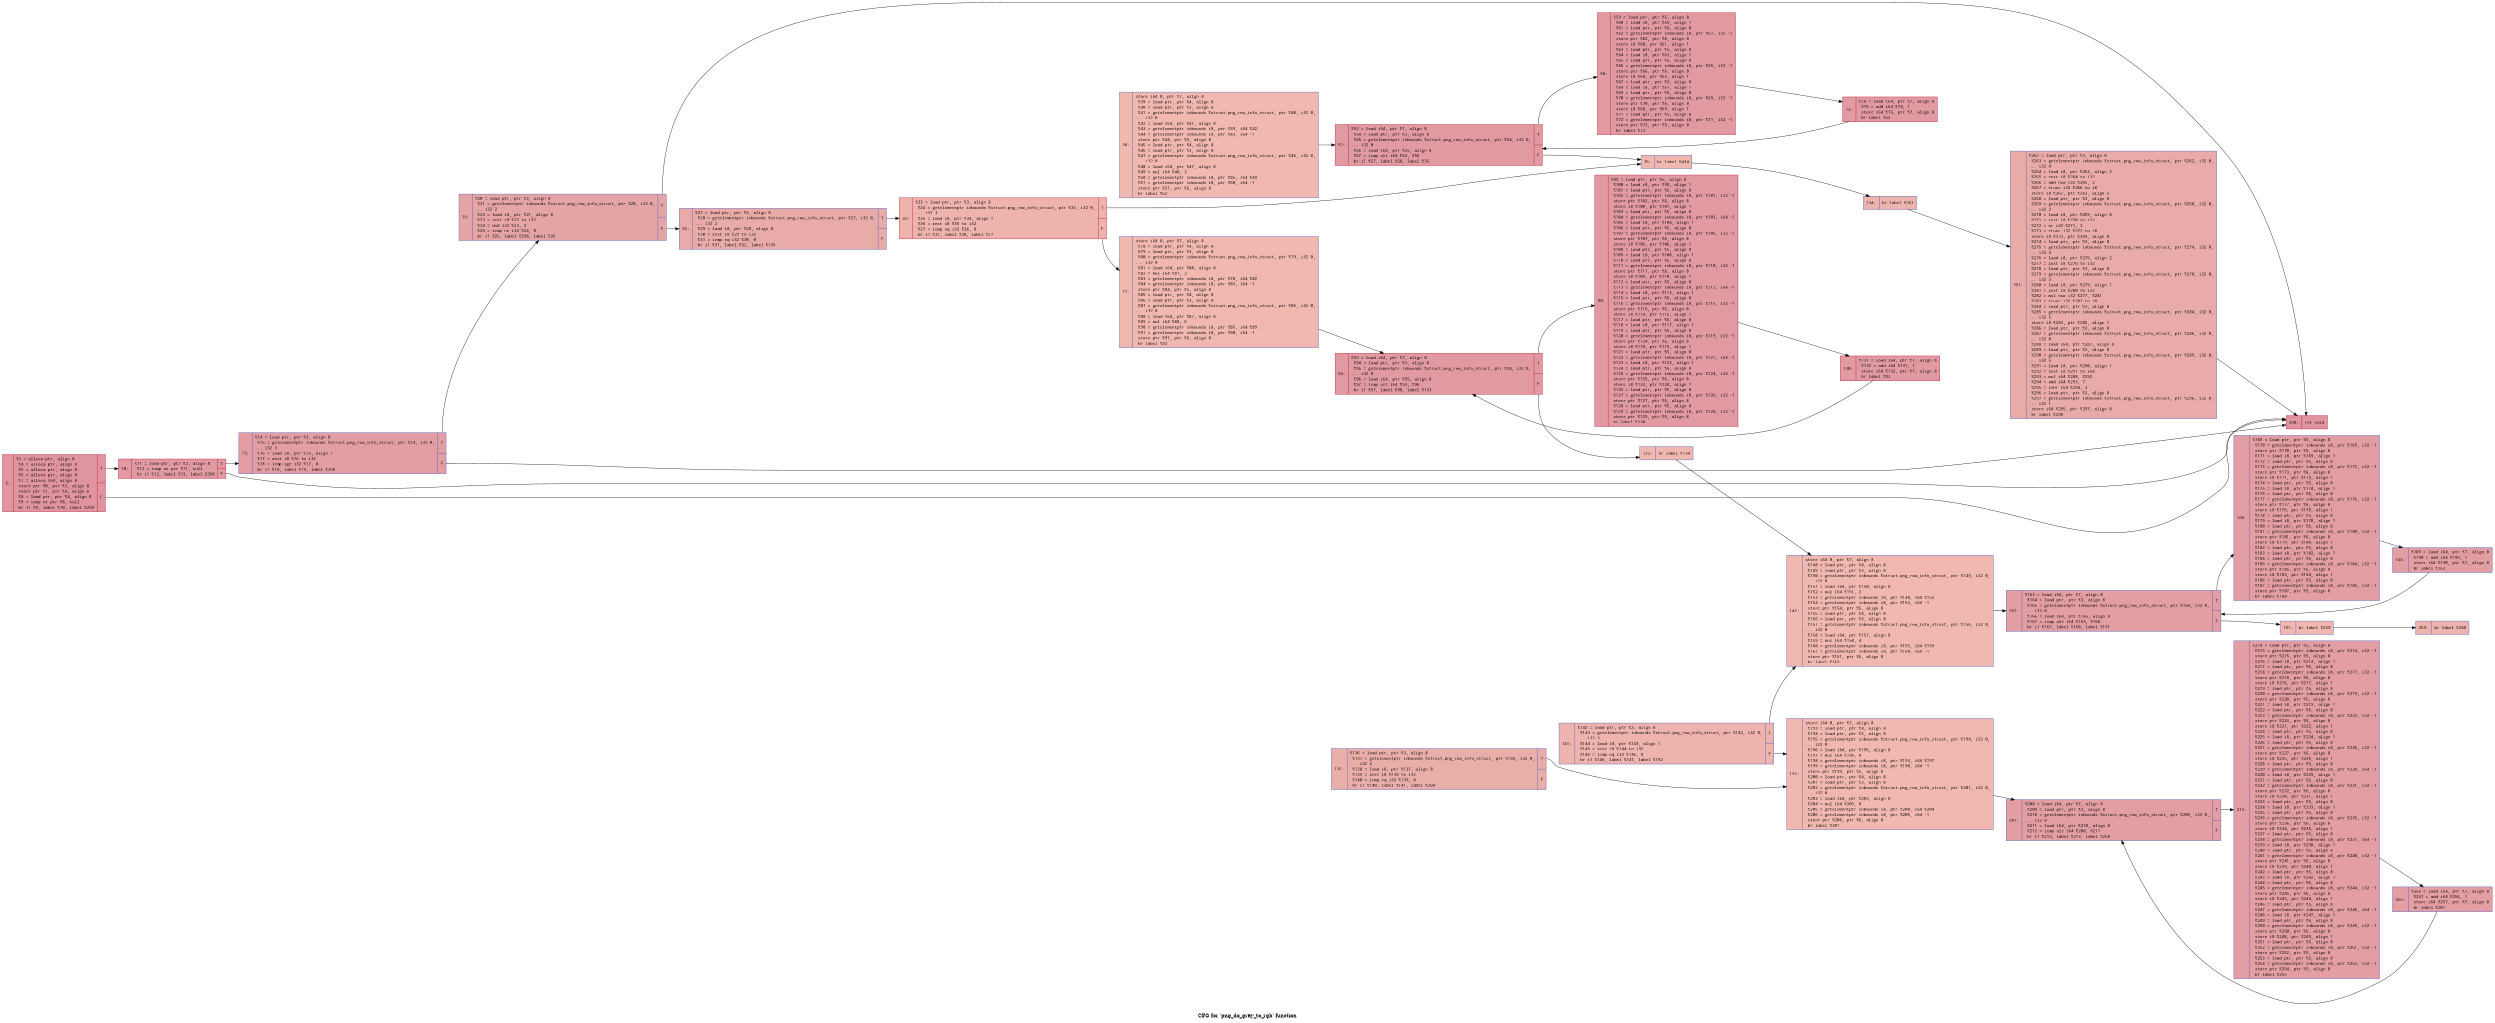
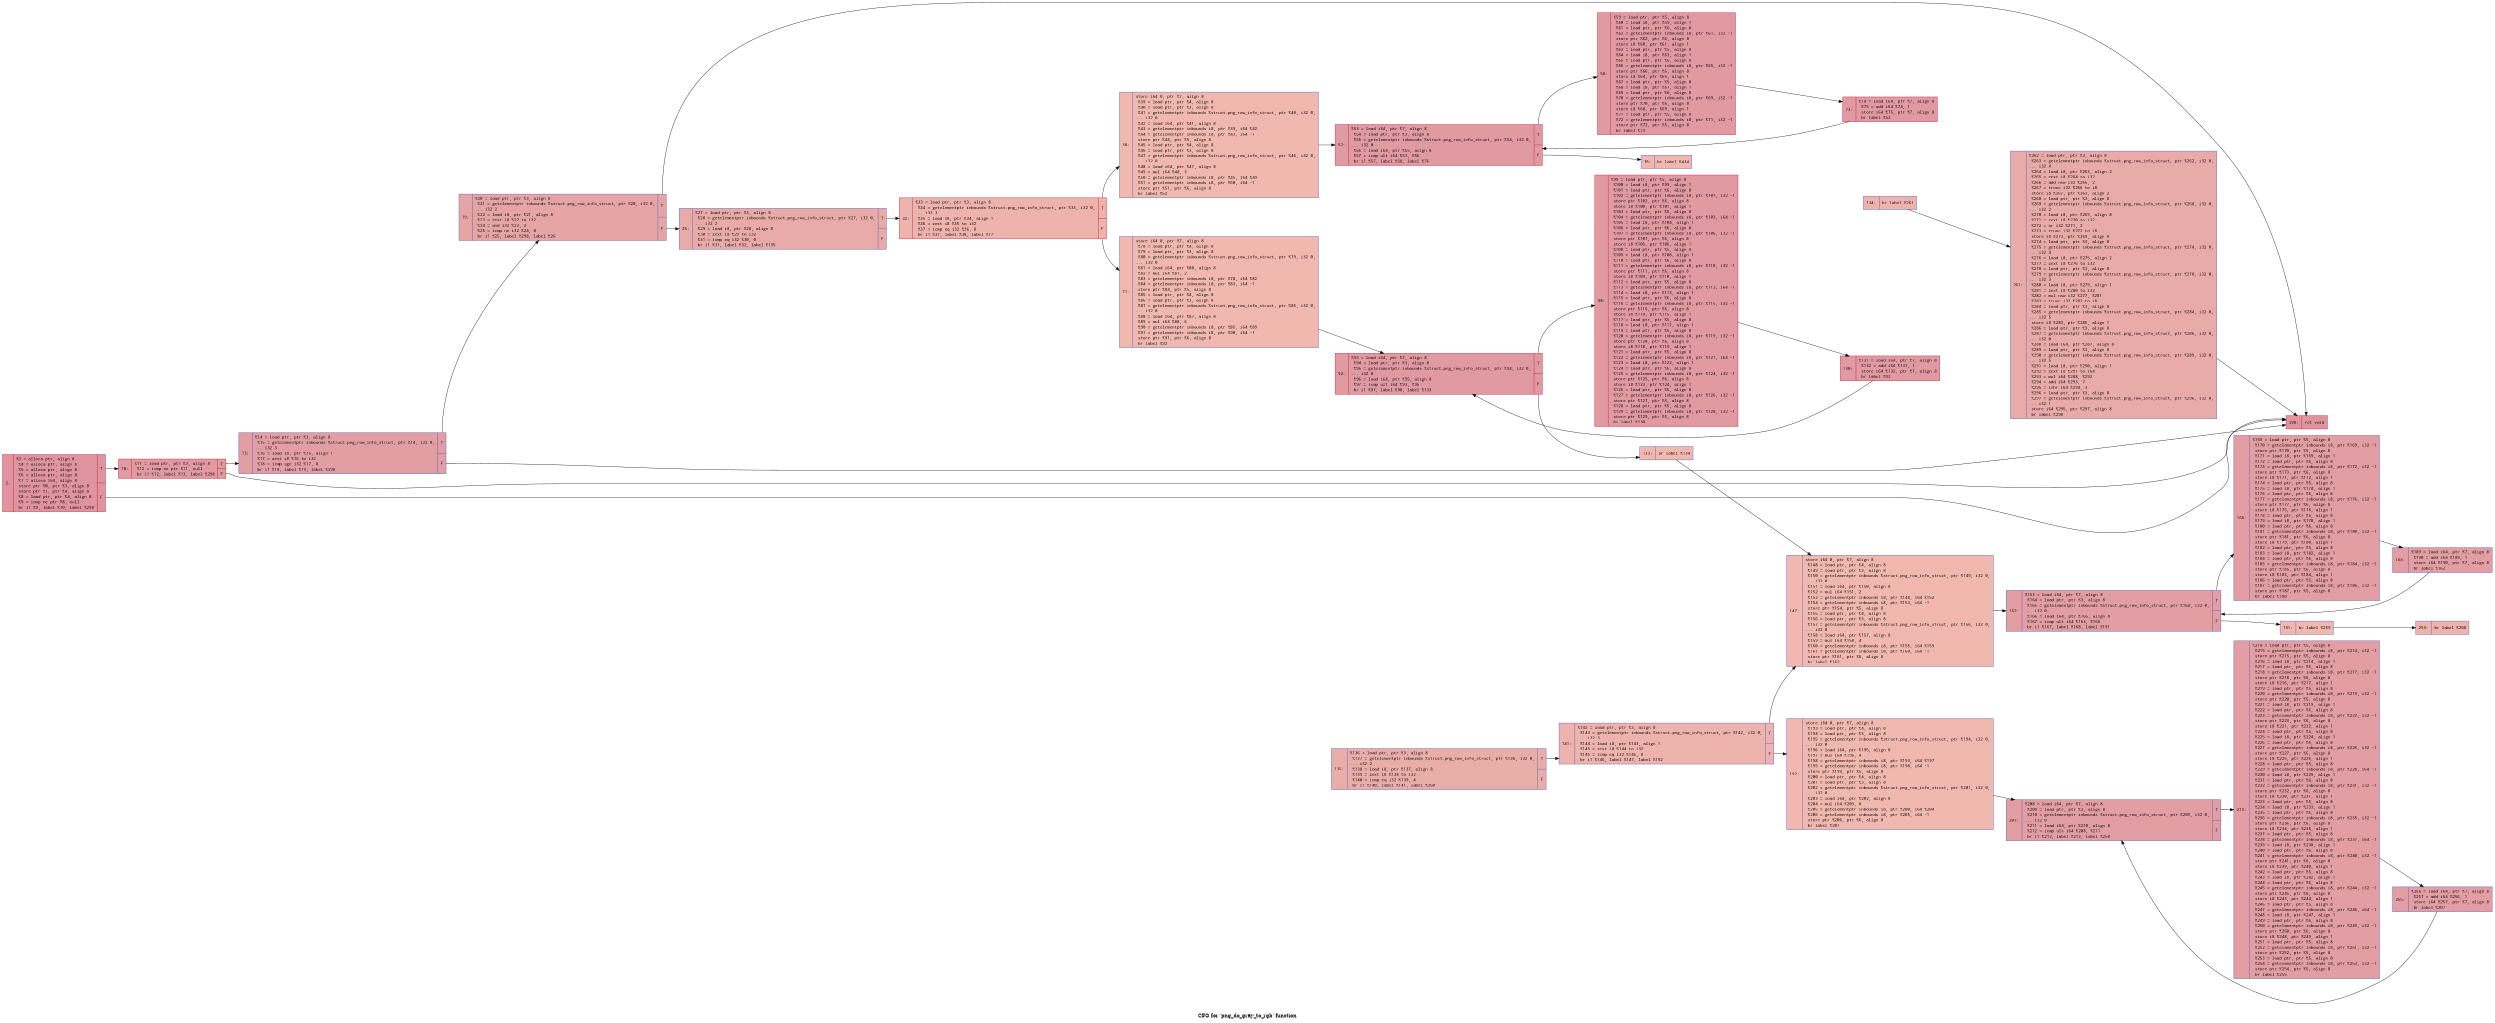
edge "76:" -> "134:": removed
edge "32:" -> "76:": now "32:" -> "38:"
edge "135:" -> "192:": now "135:" -> "141:"
